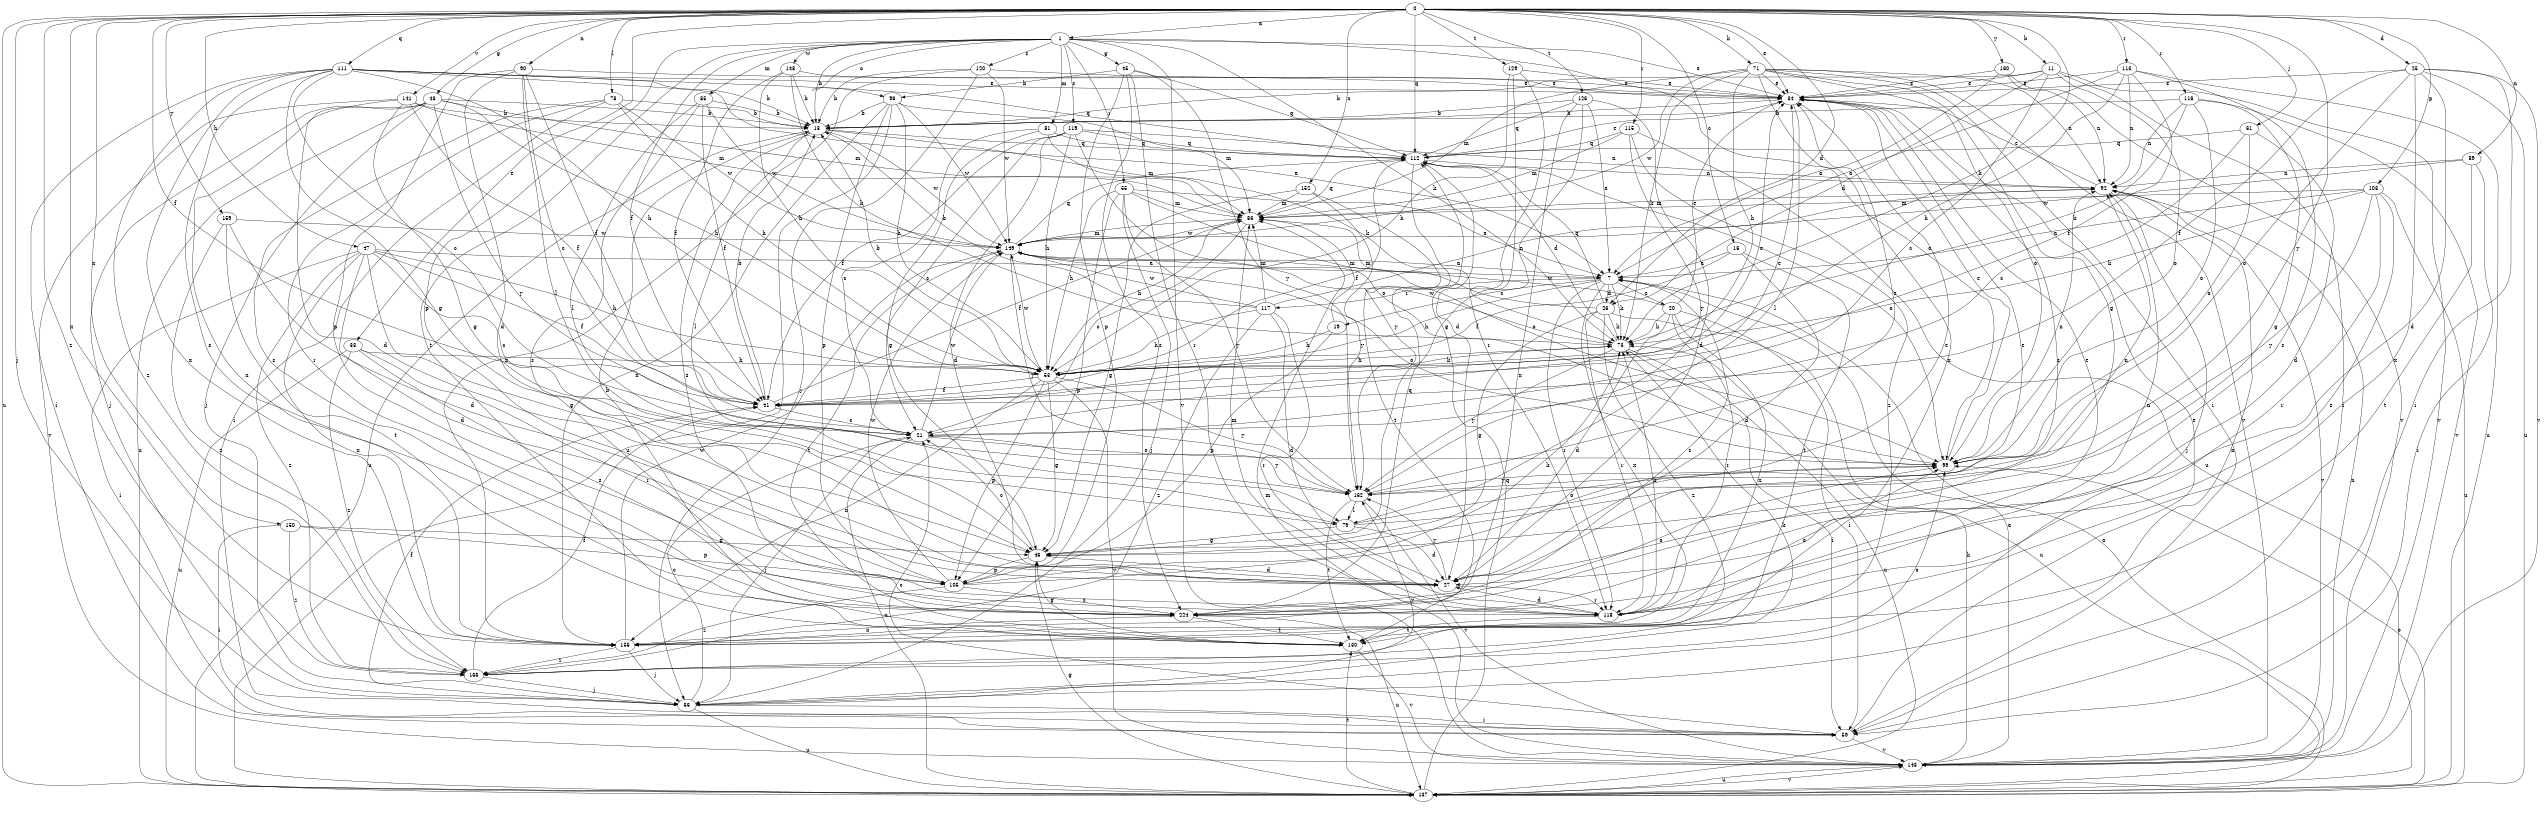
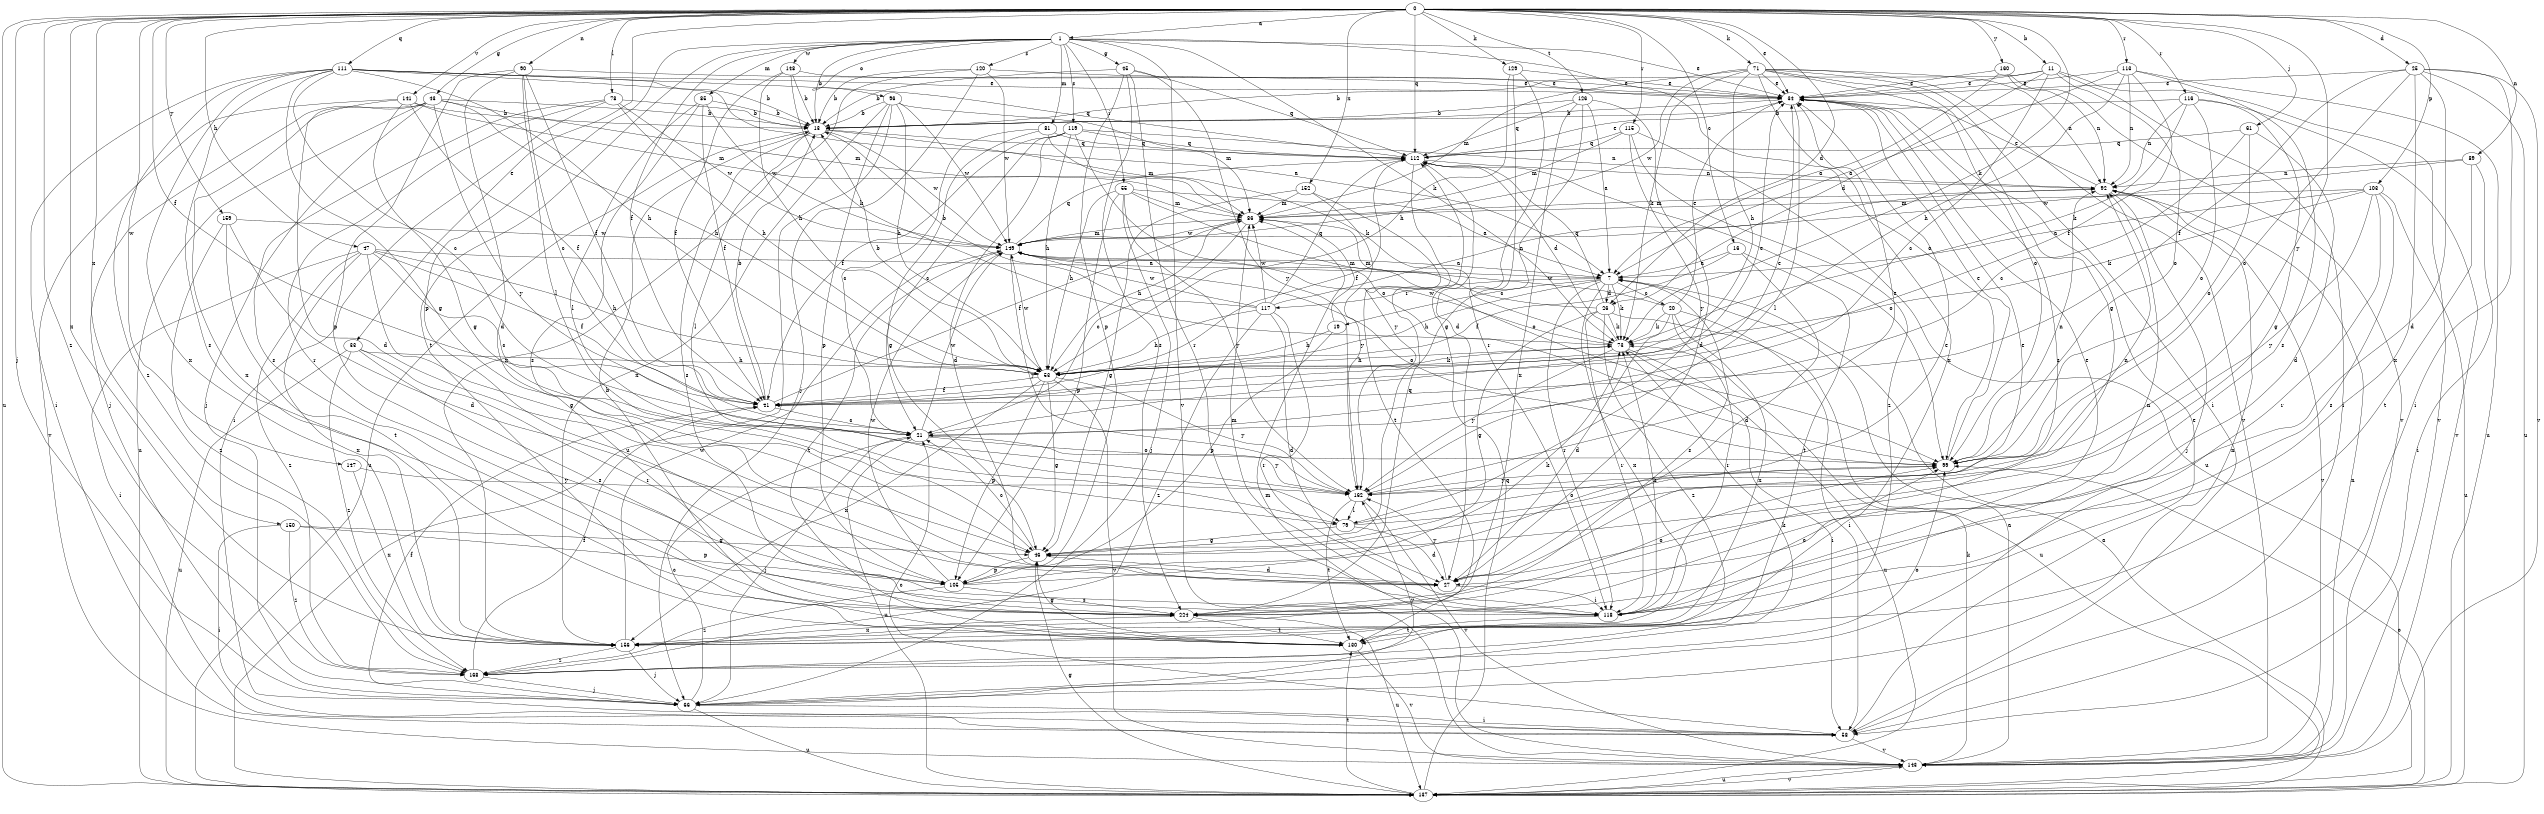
edge "0" -> "129": label "t" -> "k"
edge "45" -> "96": now "45" -> "13"
edge "86" -> "112": now "117" -> "112"
edge "117" -> "86": label "m" -> "w"
node "147": added
edge "47" -> "27": removed, label "d"
edge "118" -> "27": removed, label "d"
edge "27" -> "118": label "r" -> "i"
node "59": label "59" -> "58"
